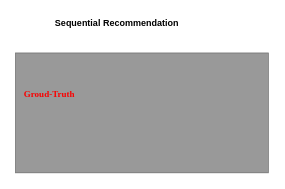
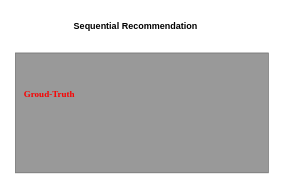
node "Sequential Recommendation": moved (117, 23) -> (135, 27)
